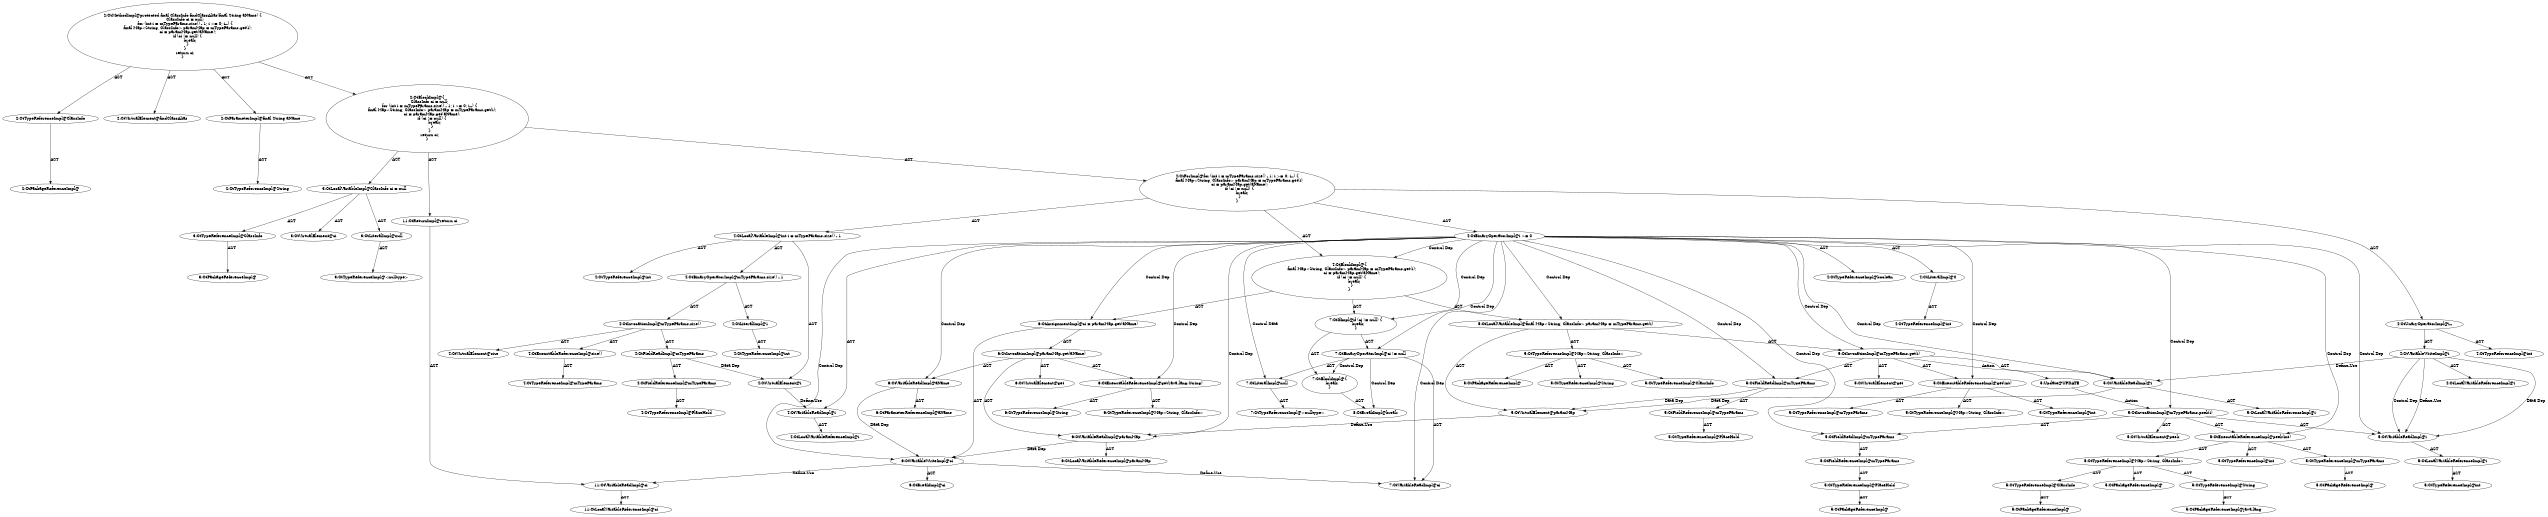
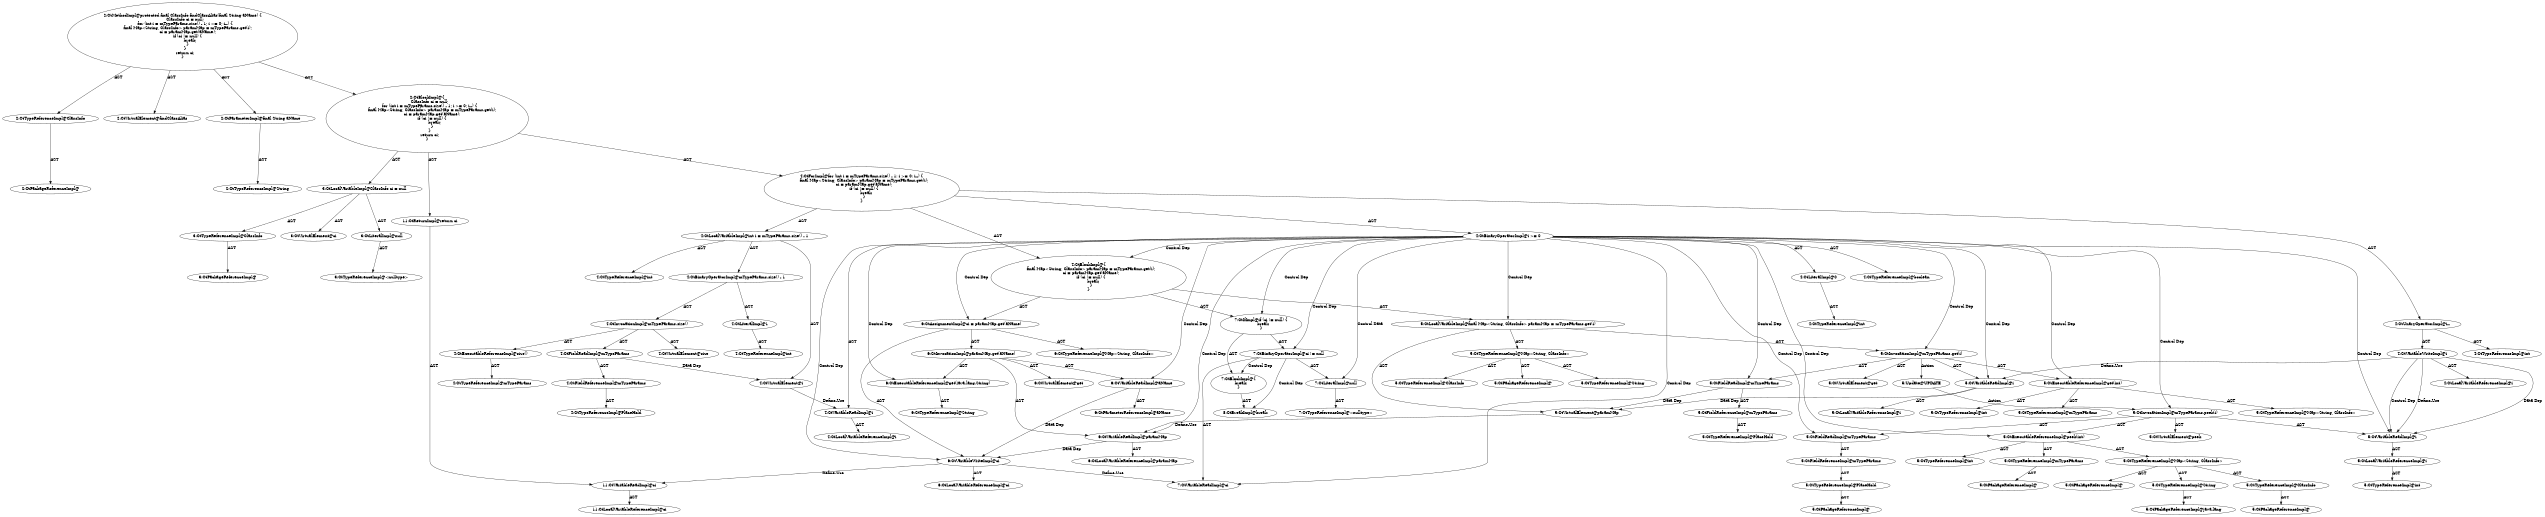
edge "6:CtExecutableReferenceImpl@get(java.lang.String)" -> "6:CtTypeReferenceImpl@Map<String, ClassInfo>": now "6:CtAssignmentImpl@ci = paramMap.get(aName)" -> "6:CtTypeReferenceImpl@Map<String, ClassInfo>"
node "6:CtBreakImpl@ci": label "6:CtBreakImpl@ci" -> "6:CtLocalVariableReferenceImpl@ci"
